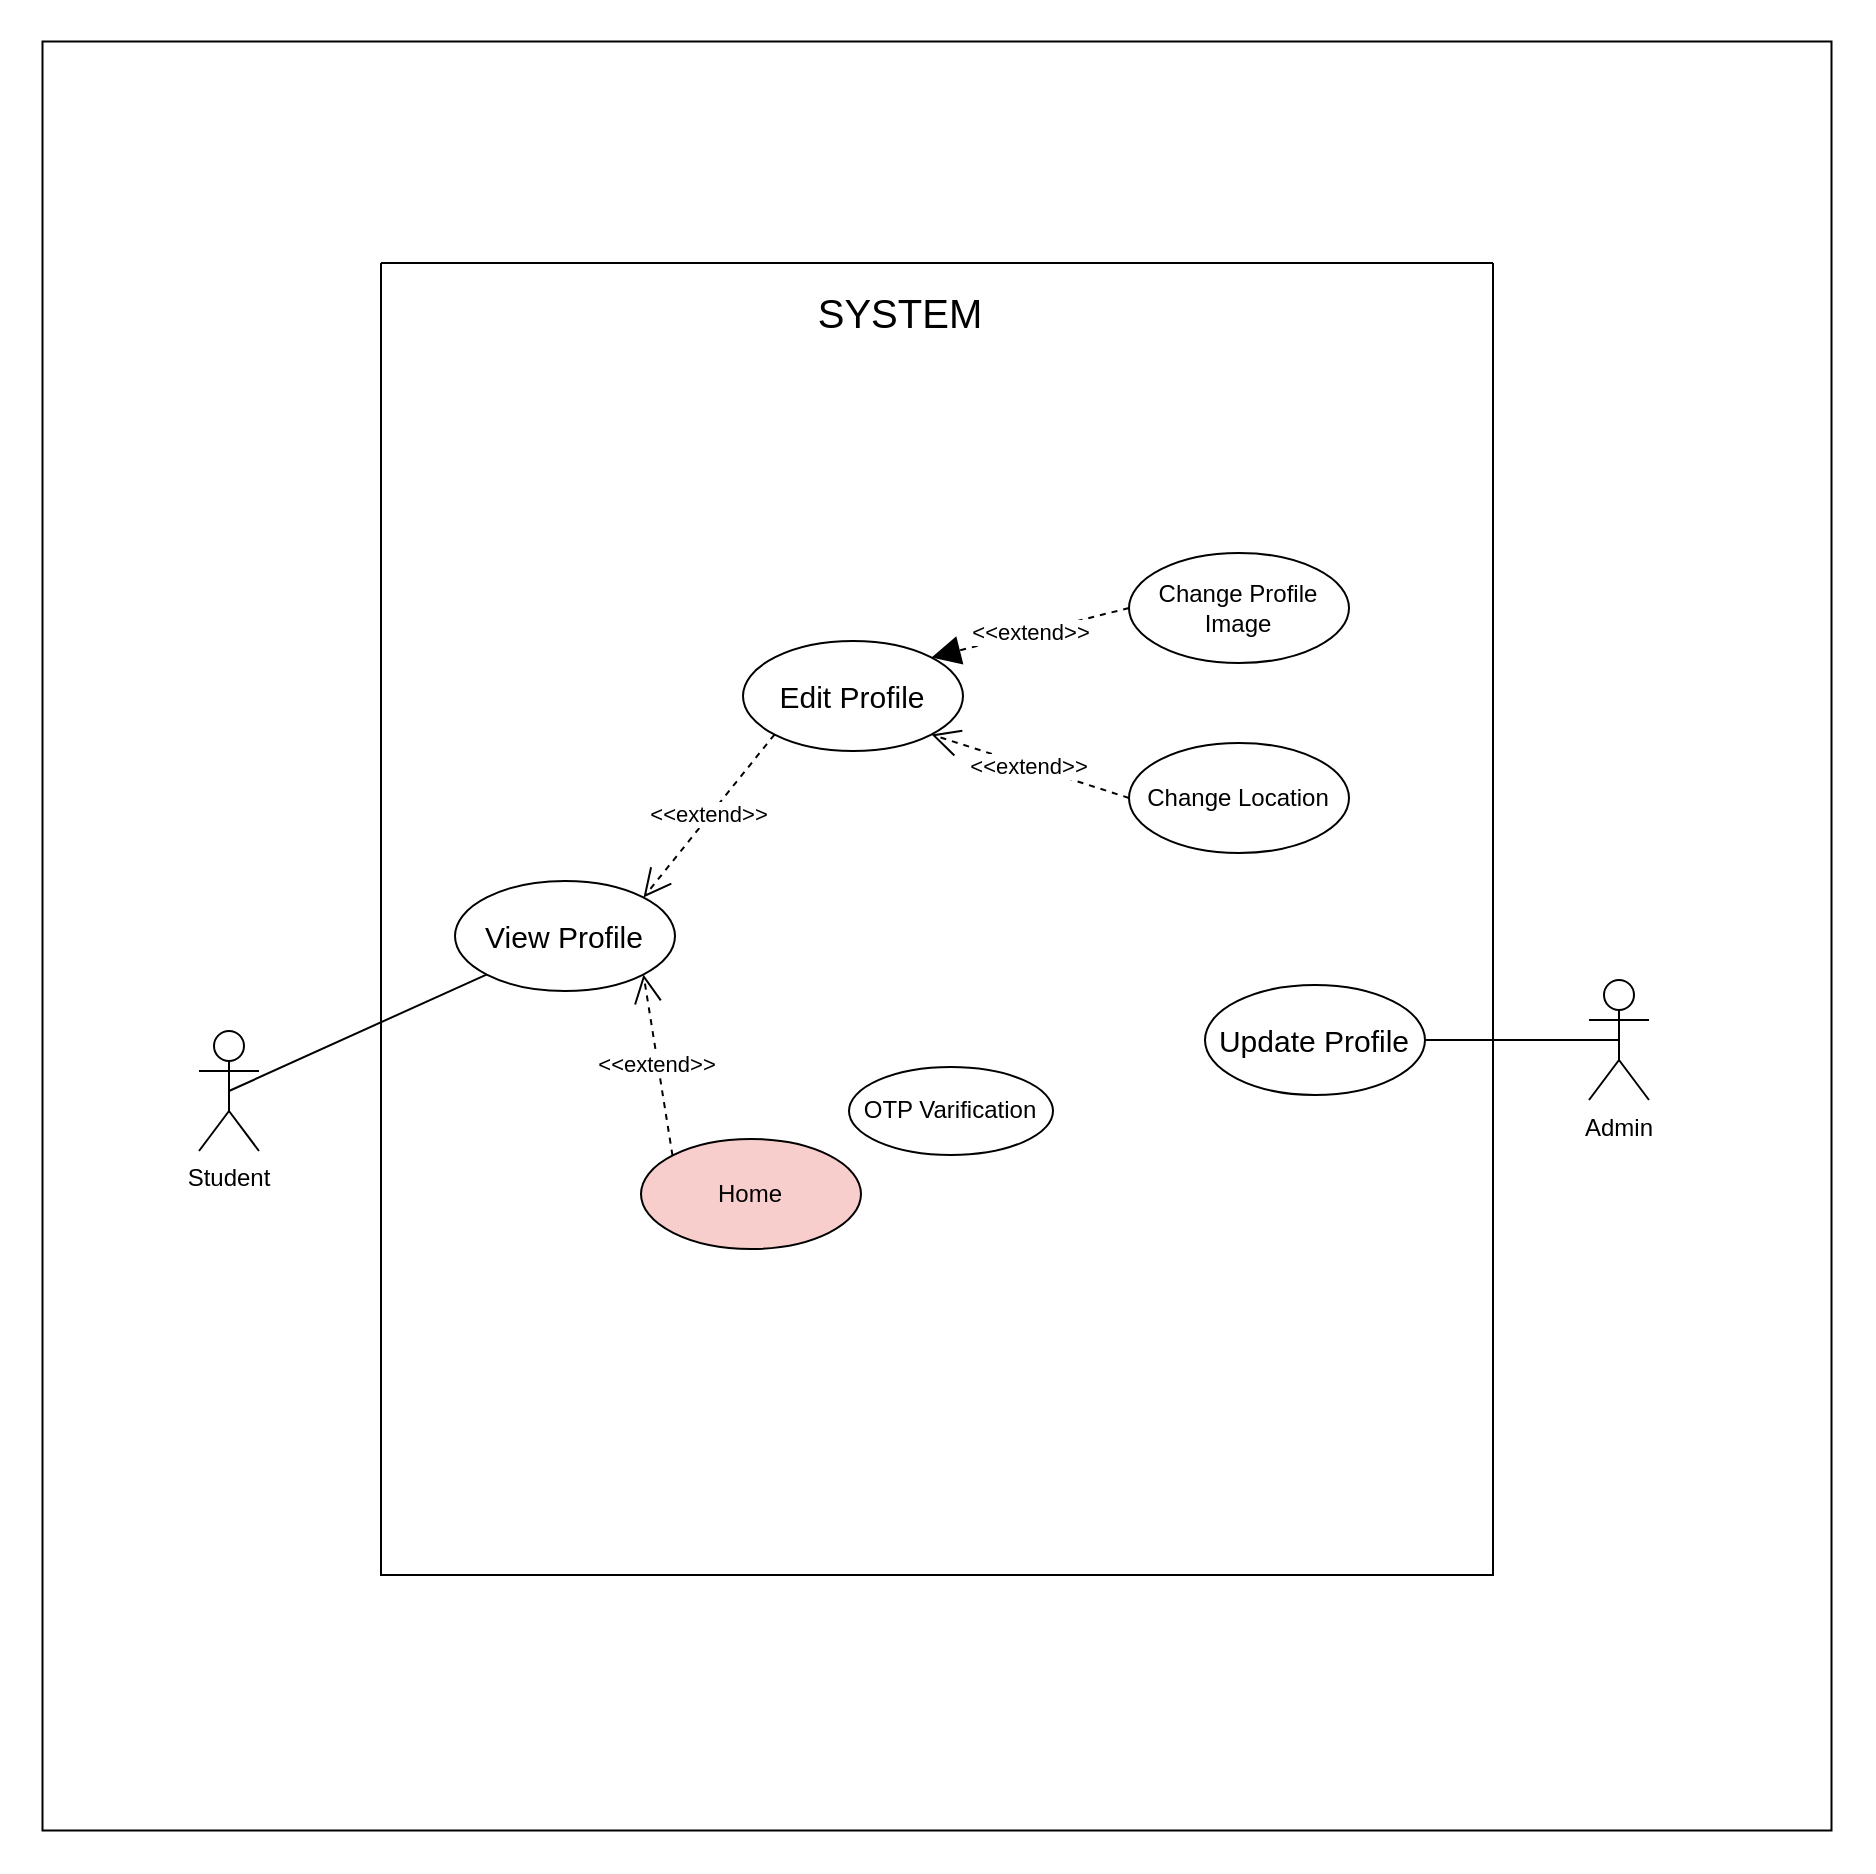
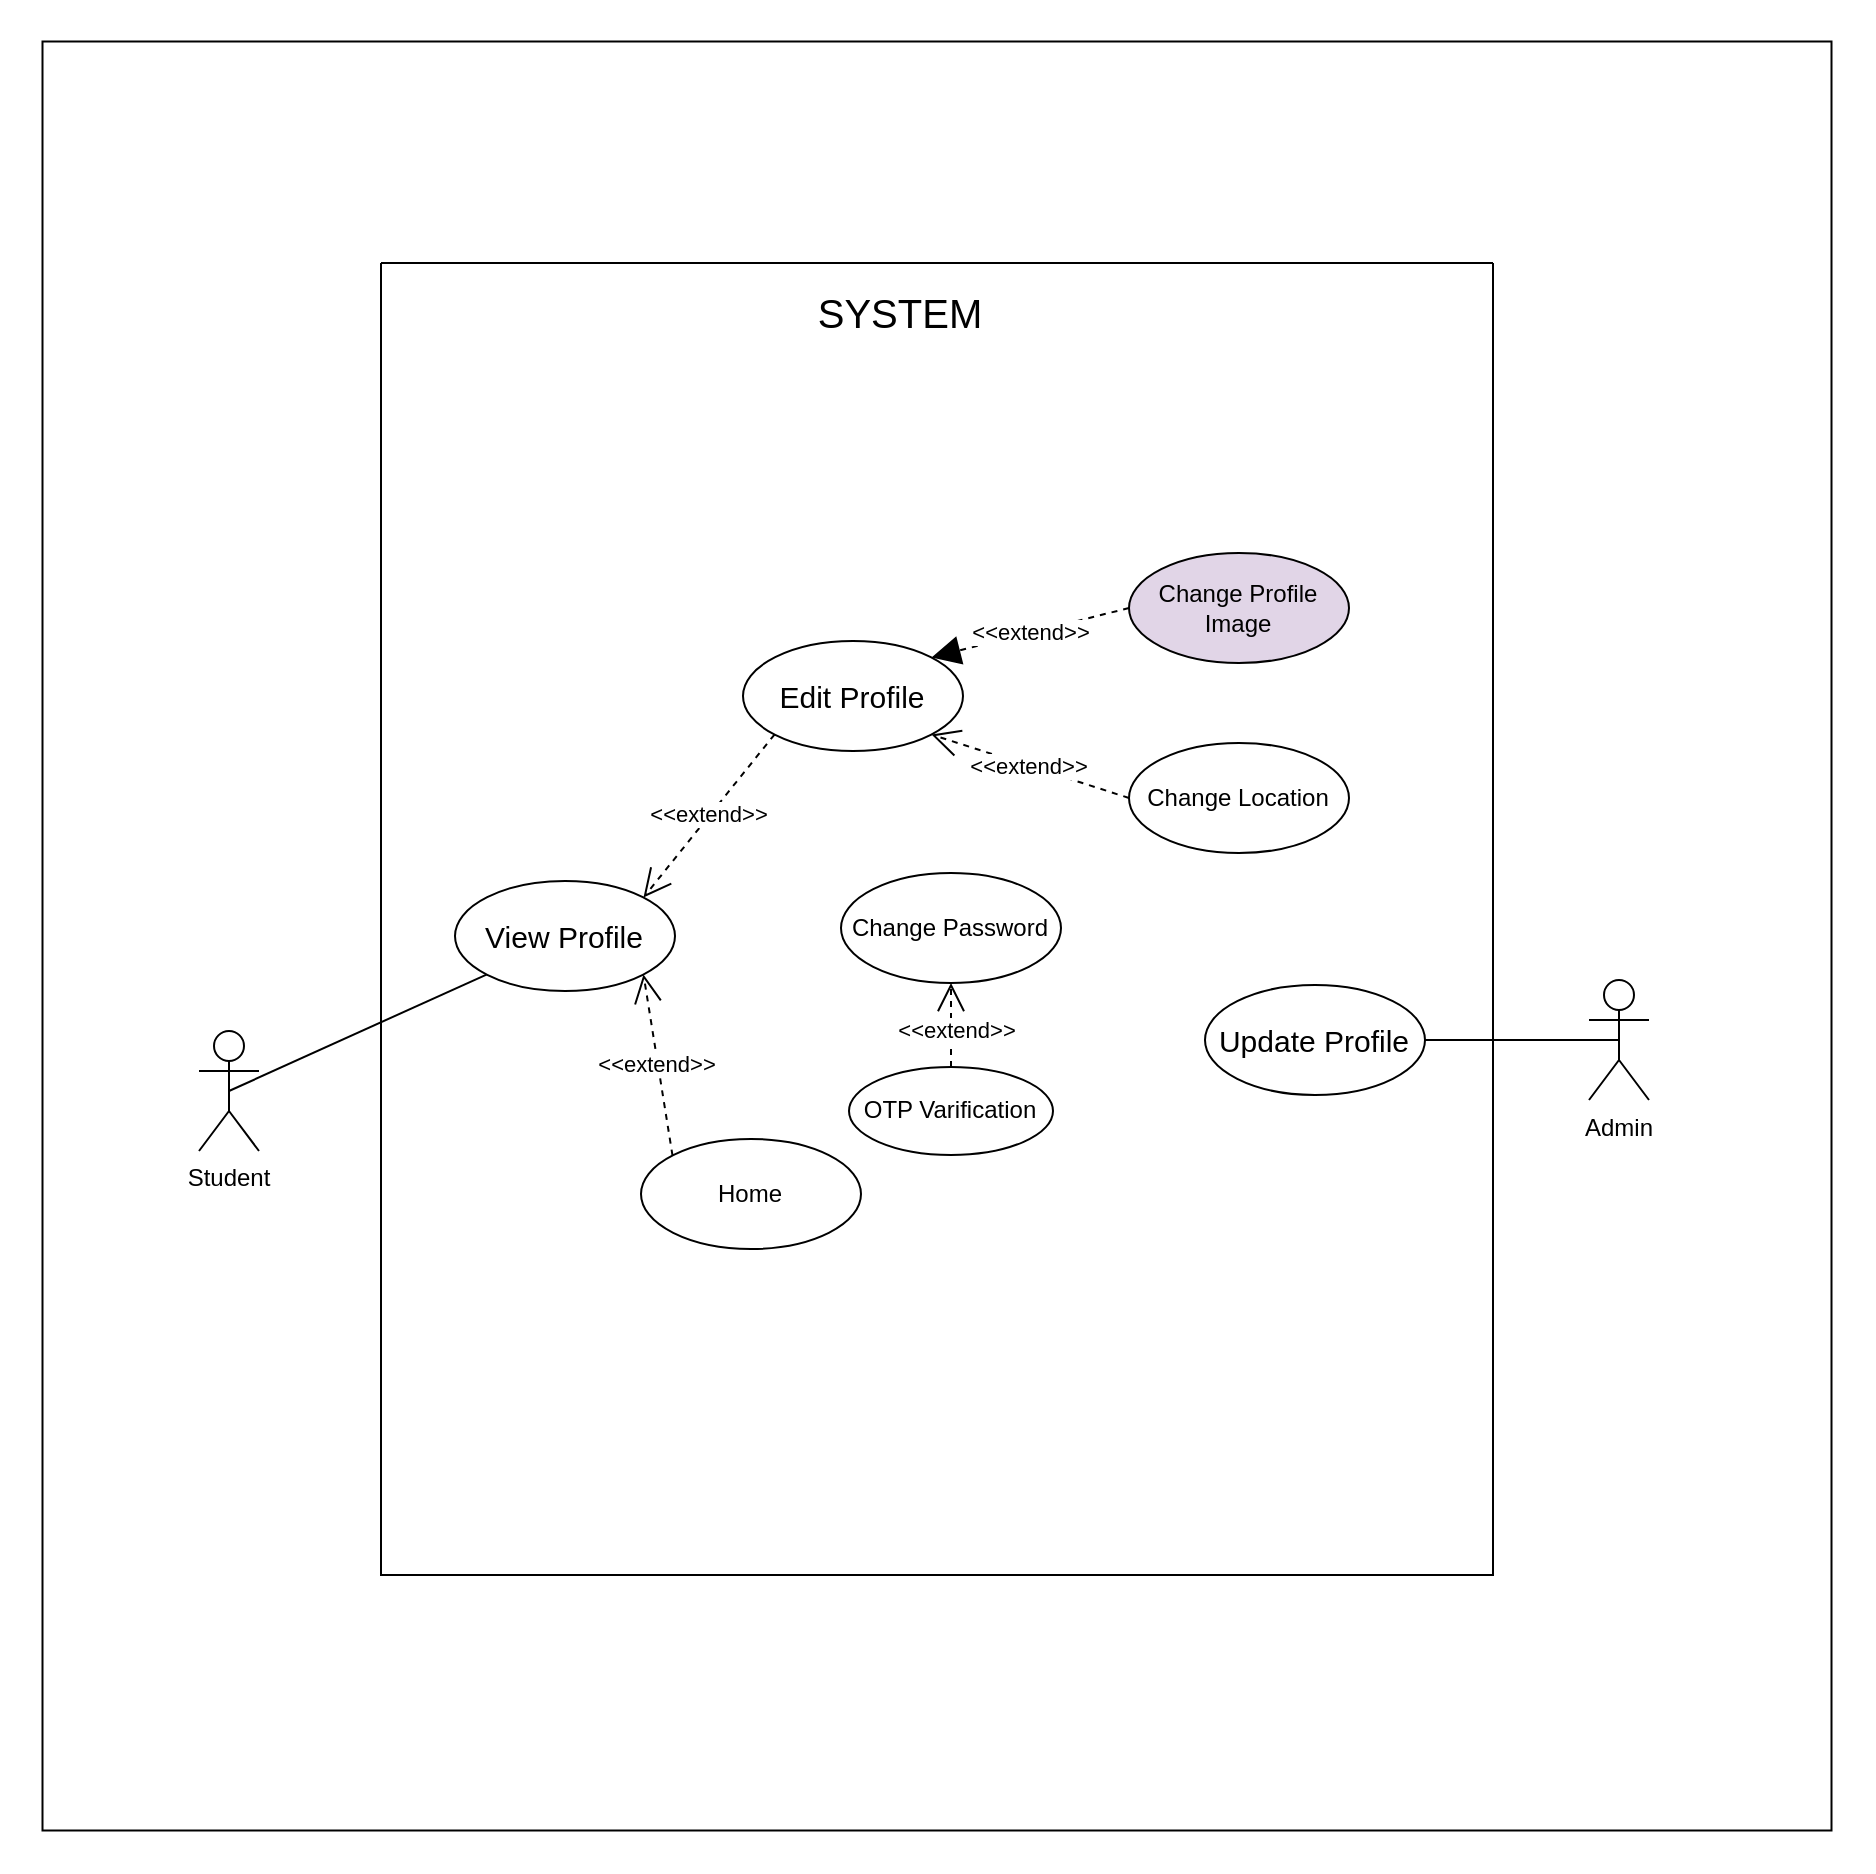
node "Change Profile Image": fillcolor #ffffff -> #e1d5e7
node "Change Password": added
edge "OTP Varification" -> "Change Password": added, label "<<extend>>"
node "Home": fillcolor #f8cecc -> #ffffff
